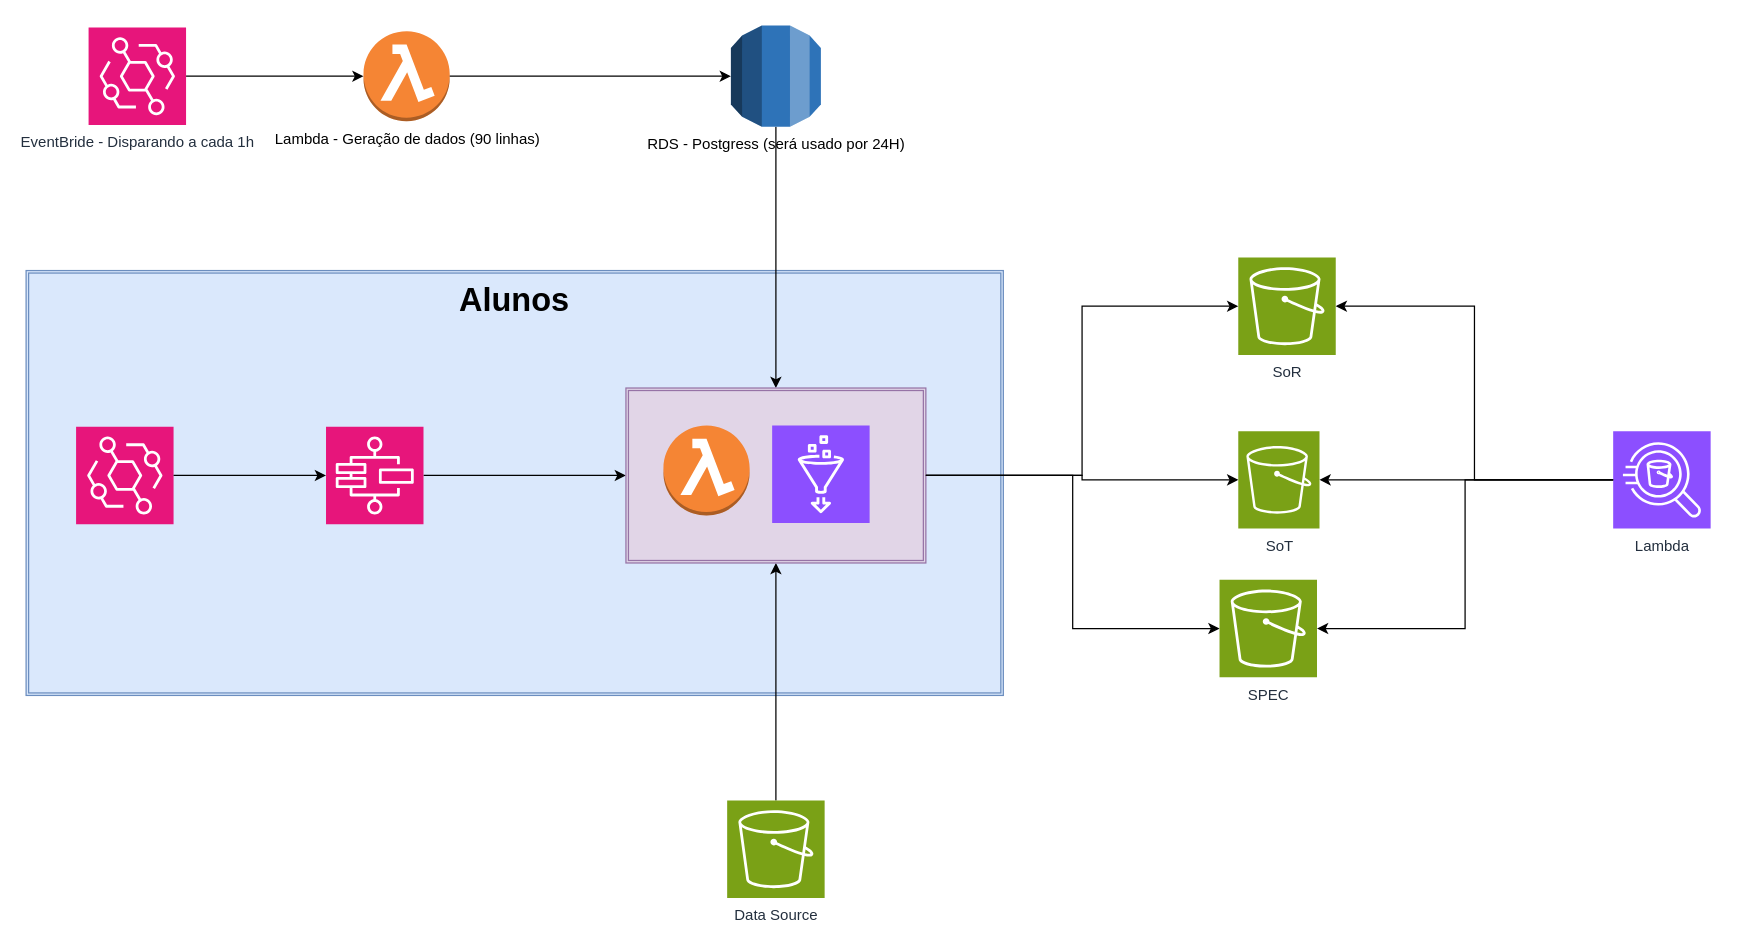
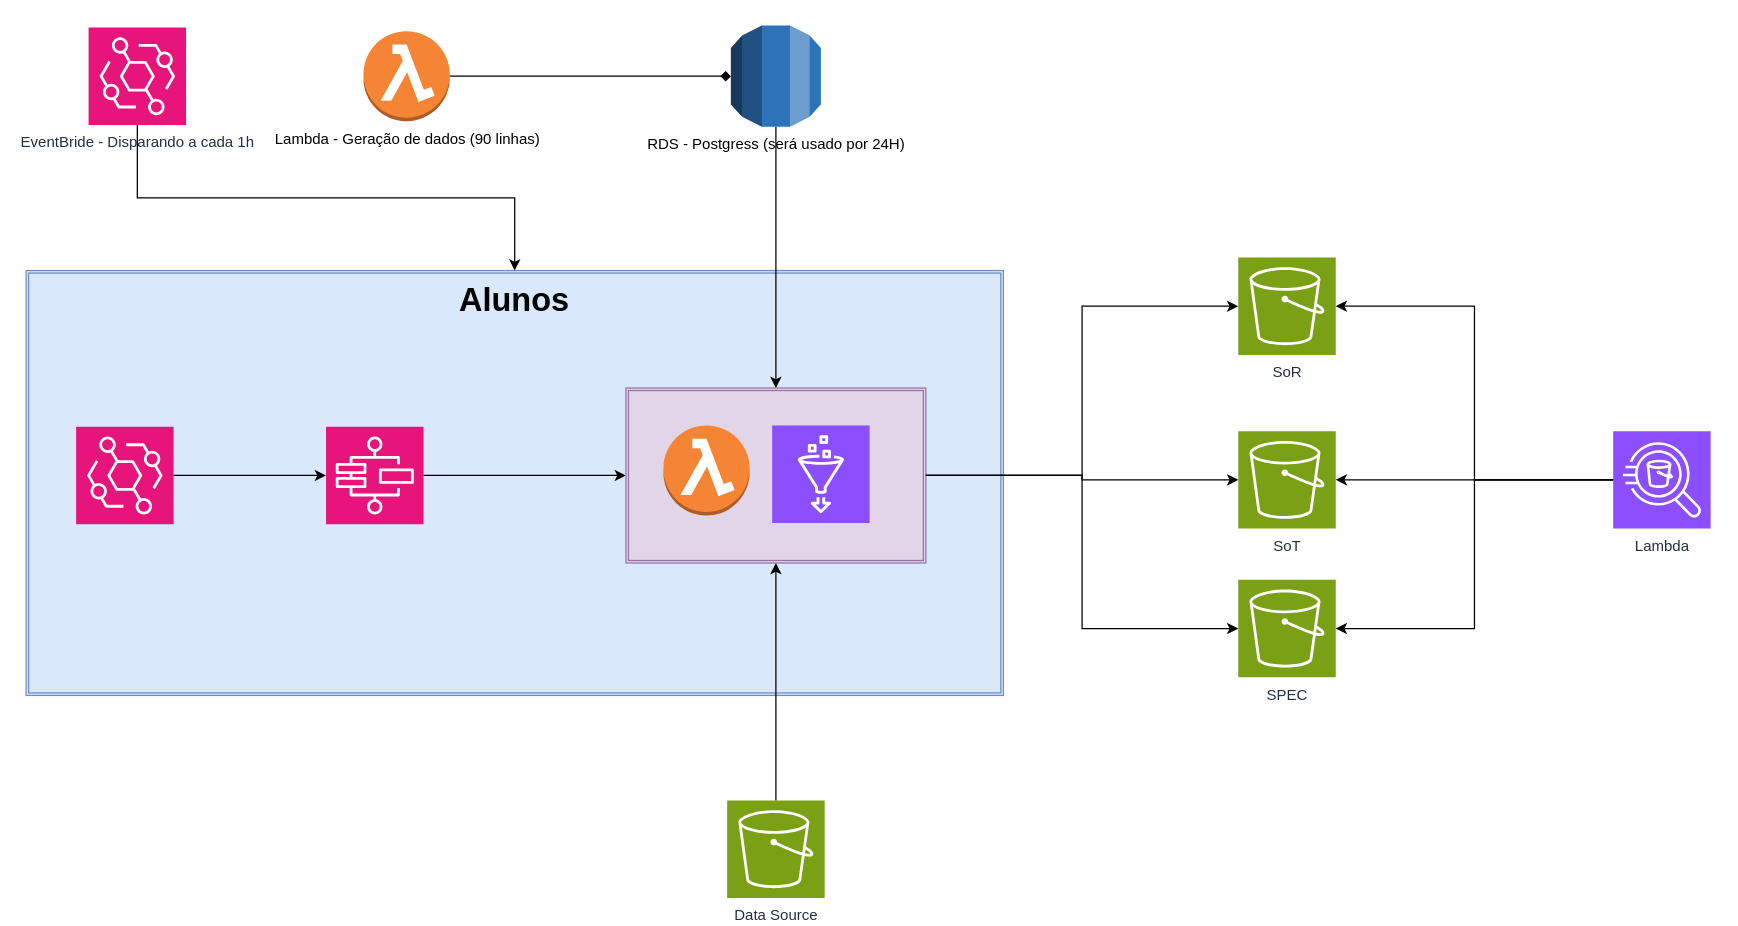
edge "EventBride - Disparando a cada 1h" -> "Lambda - Geração de dados (90 linhas)": now "EventBride - Disparando a cada 1h" -> "Alunos"
edge "Lambda - Geração de dados (90 linhas)" -> "RDS - Postgress (será usado por 24H)": arrowhead classic -> diamond
node "SoT": size 81x98 -> 98x98
node "SPEC": moved (1268, 629) -> (1287, 629)
